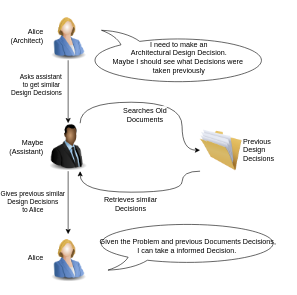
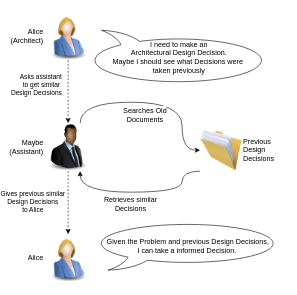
edge "Alice (Architect)" -> "Maybe (Assistant)": style solid -> dashed
edge "Maybe (Assistant)" -> "Alice": style solid -> dashed
node "Given the Problem and previous Documents Decisions, I can take a informed Decision.": label "Given the Problem and previous Documents Decisions, I can take a informed Decision." -> "Given the Problem and previous Design Decisions, I can take a informed Decision."
